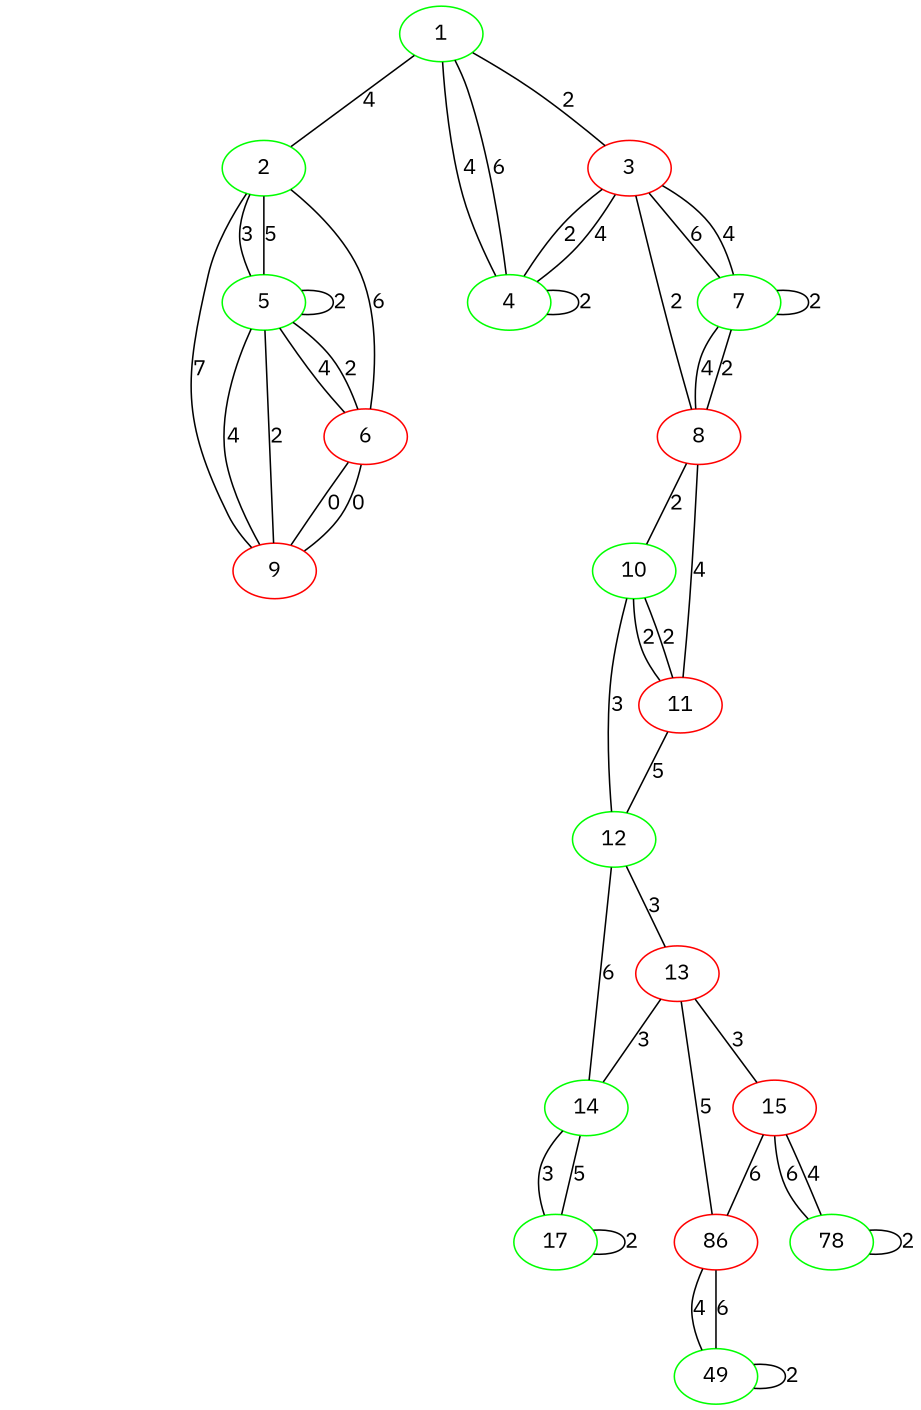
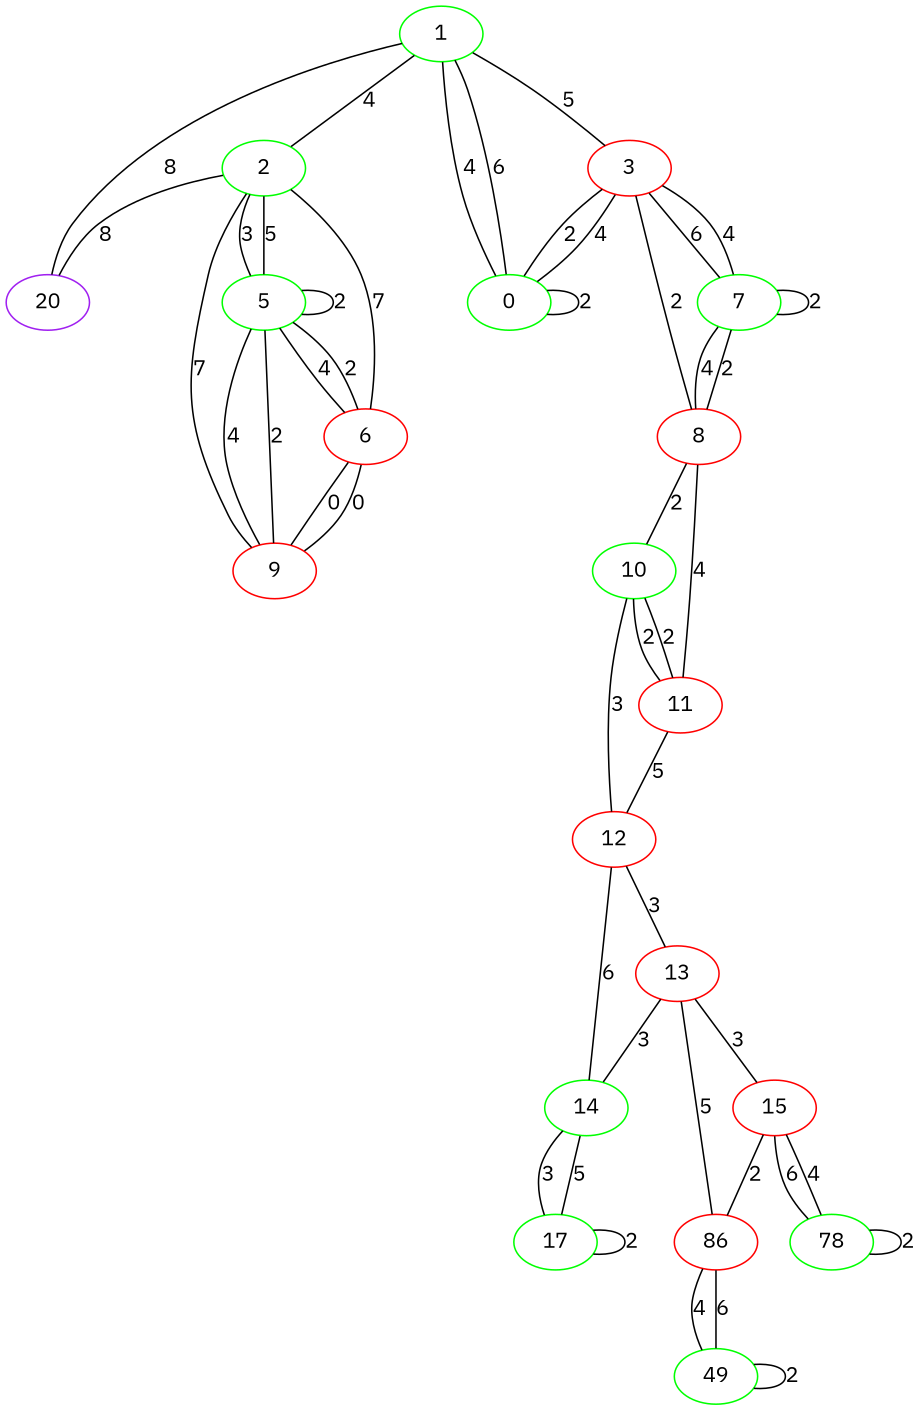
edge "1" -- "3": label "2" -> "5"
node "20": added
edge "2" -- "6": label "6" -> "7"
node "4": label "4" -> "0"
node "12": color green -> red
edge "15" -- "86": label "6" -> "2"
